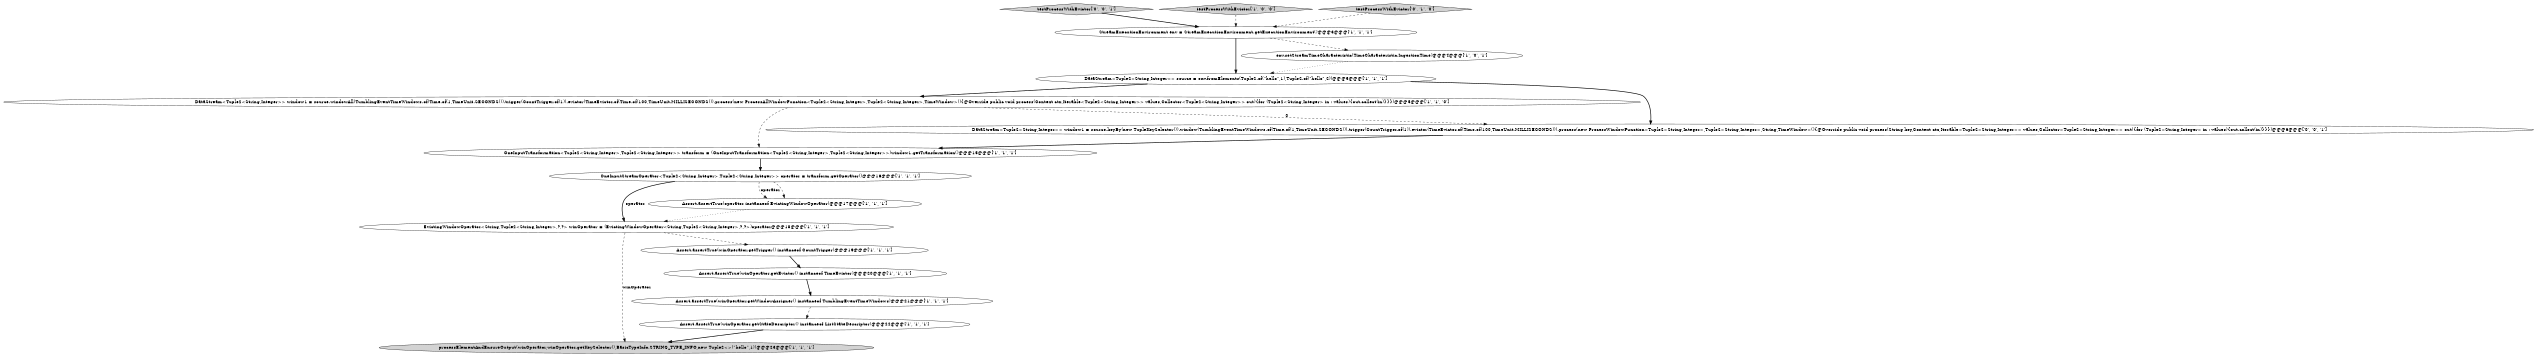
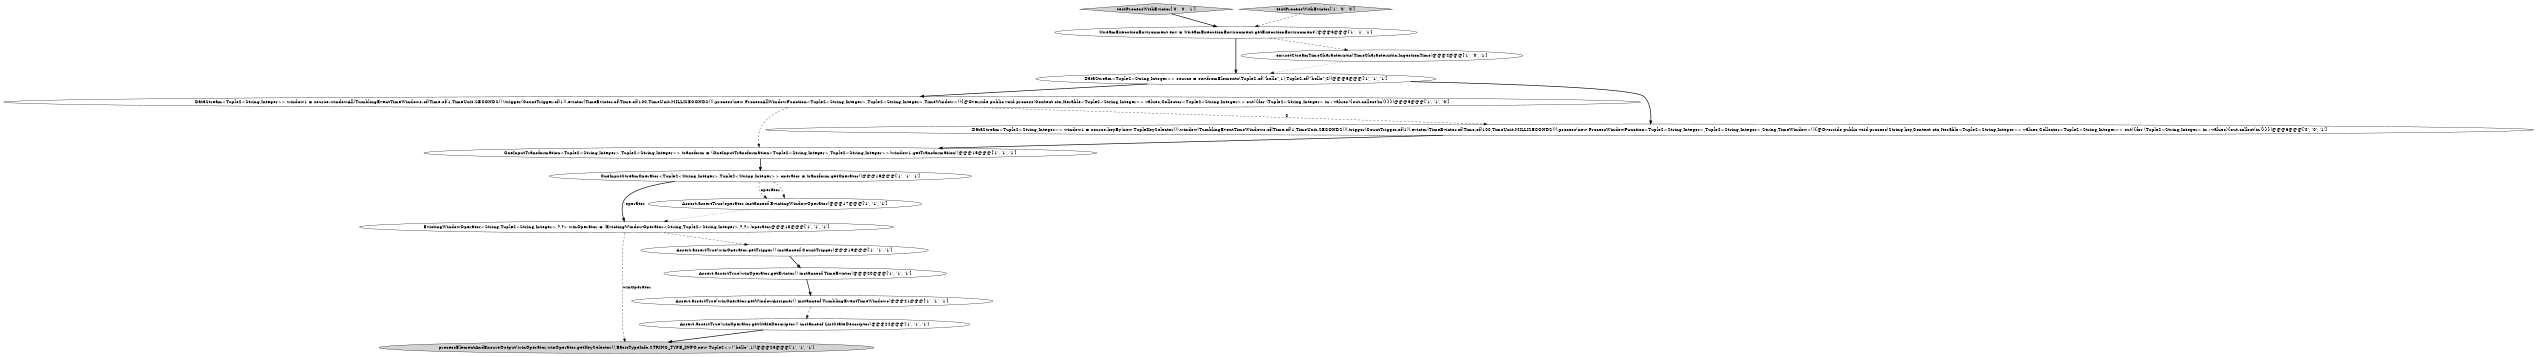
node "testProcessWithEvictor['0', '1', '0']": removed
